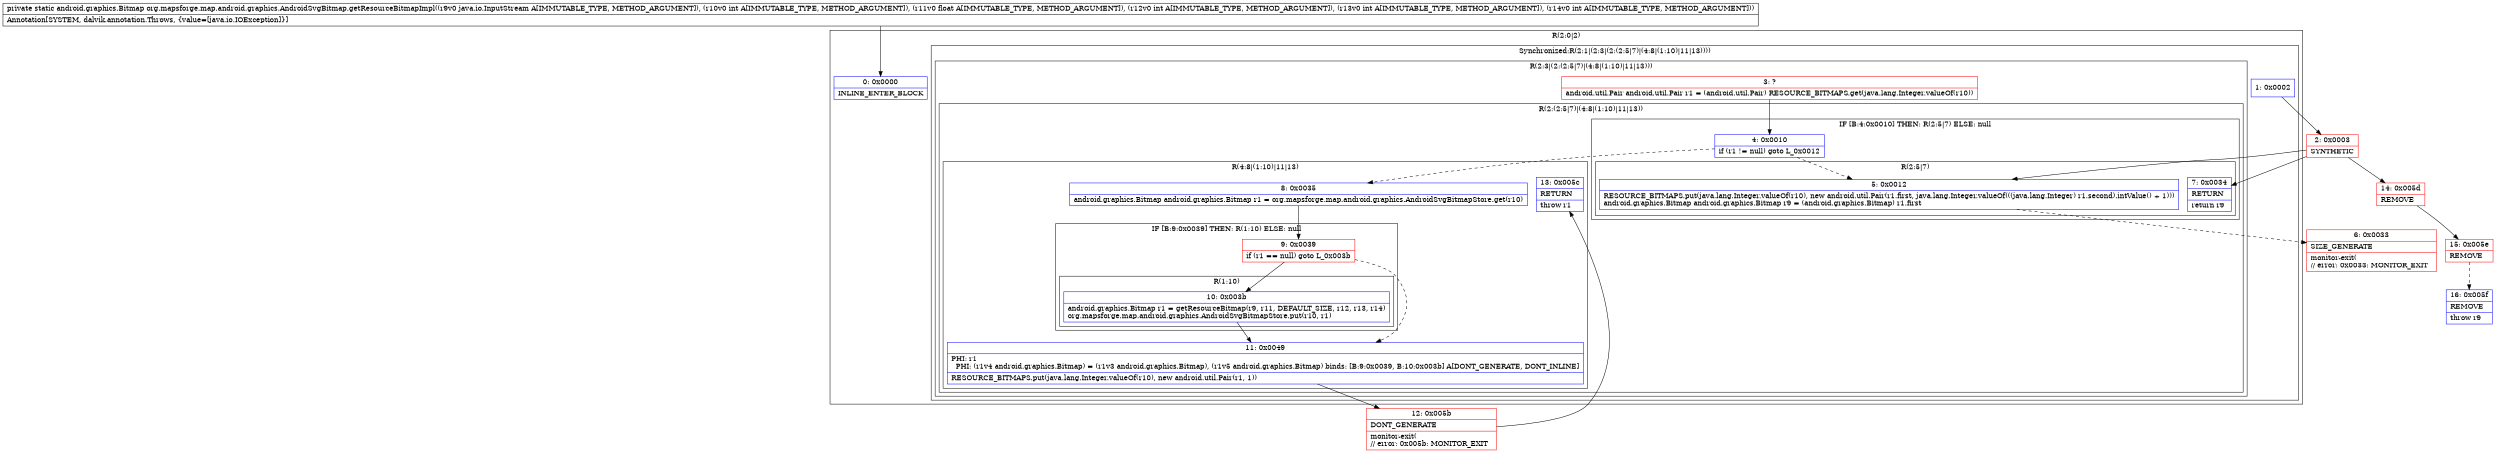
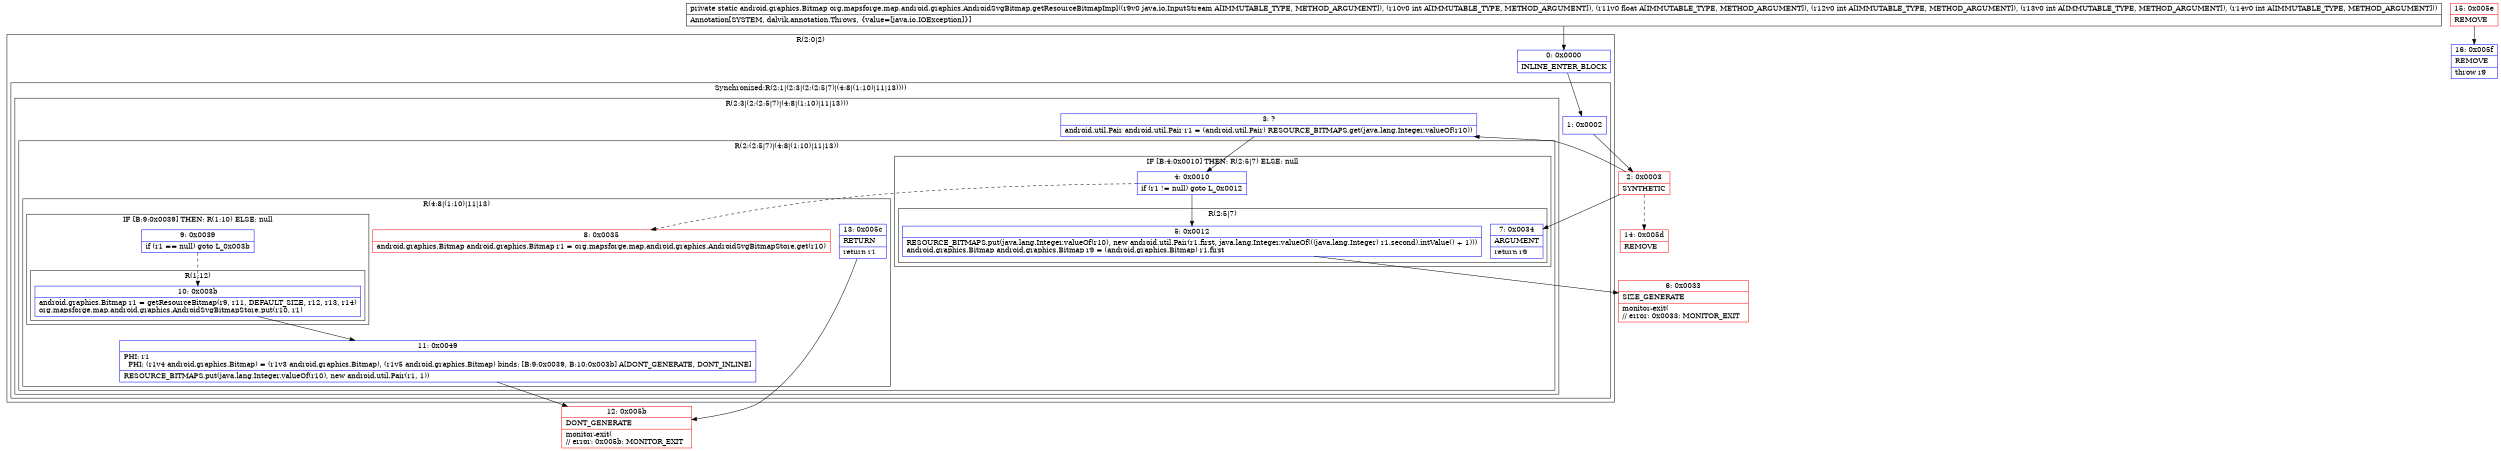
node "3: ?": color red -> blue
edge "0: 0x0000" -> "1: 0x0002": added
edge "2: 0x0003" -> "5: 0x0012": now "2: 0x0003" -> "3: ?"
edge "4: 0x0010" -> "5: 0x0012": style dashed -> solid
edge "2: 0x0003" -> "14: 0x005d": style solid -> dashed
node "8: 0x0035": color blue -> red
node "7: 0x0034": text "RETURN" -> "ARGUMENT"
node "13: 0x005c": text "throw r1" -> "return r1"
edge "8: 0x0035" -> "9: 0x0039": removed
edge "14: 0x005d" -> "15: 0x005e": removed
edge "5: 0x0012" -> "6: 0x0033": style dashed -> solid
node "9: 0x0039": color red -> blue
edge "9: 0x0039" -> "10: 0x003b": style solid -> dashed
edge "15: 0x005e" -> "16: 0x005f": style dashed -> solid
cluster "R(1:10)": label "R(1:10)" -> "R(1:12)"
edge "9: 0x0039" -> "11: 0x0049": removed
edge "12: 0x005b" -> "13: 0x005c": reversed
